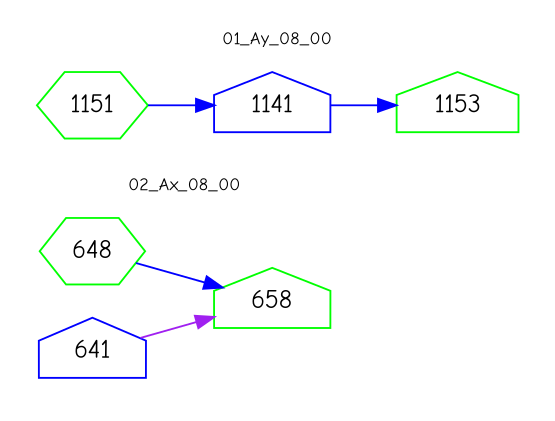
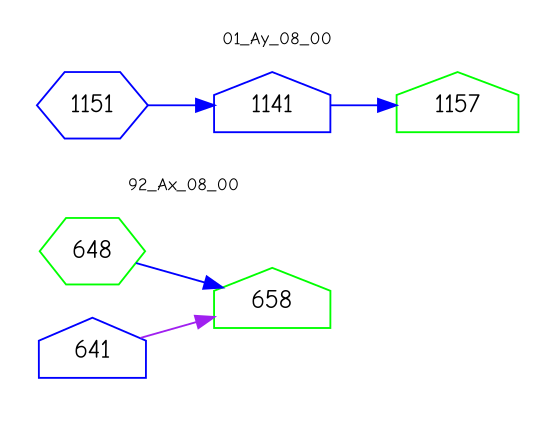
node "1151": color green -> blue
node "1153": label "1153" -> "1157"
cluster "02_Ax_08_00": label "02_Ax_08_00" -> "92_Ax_08_00"
